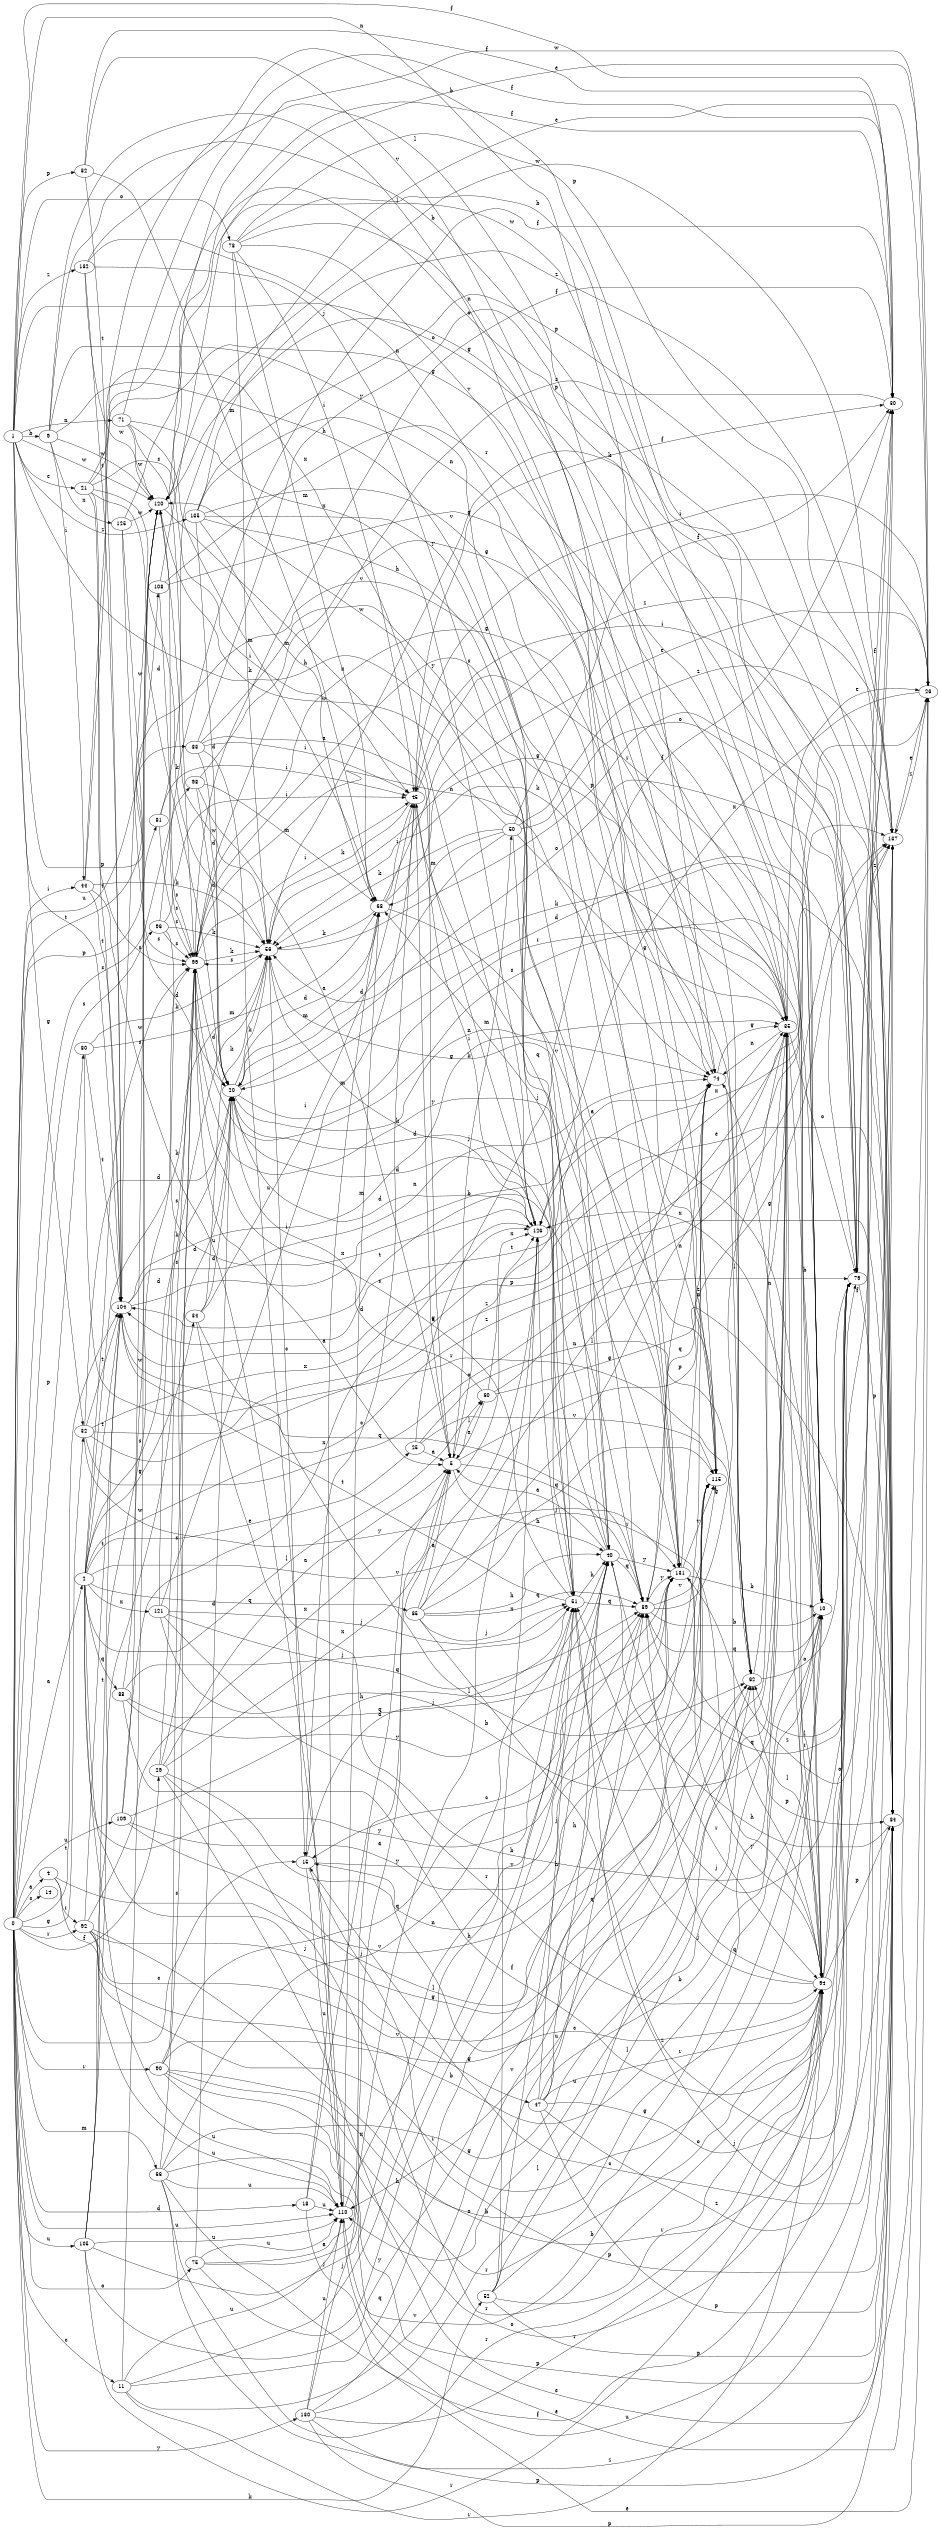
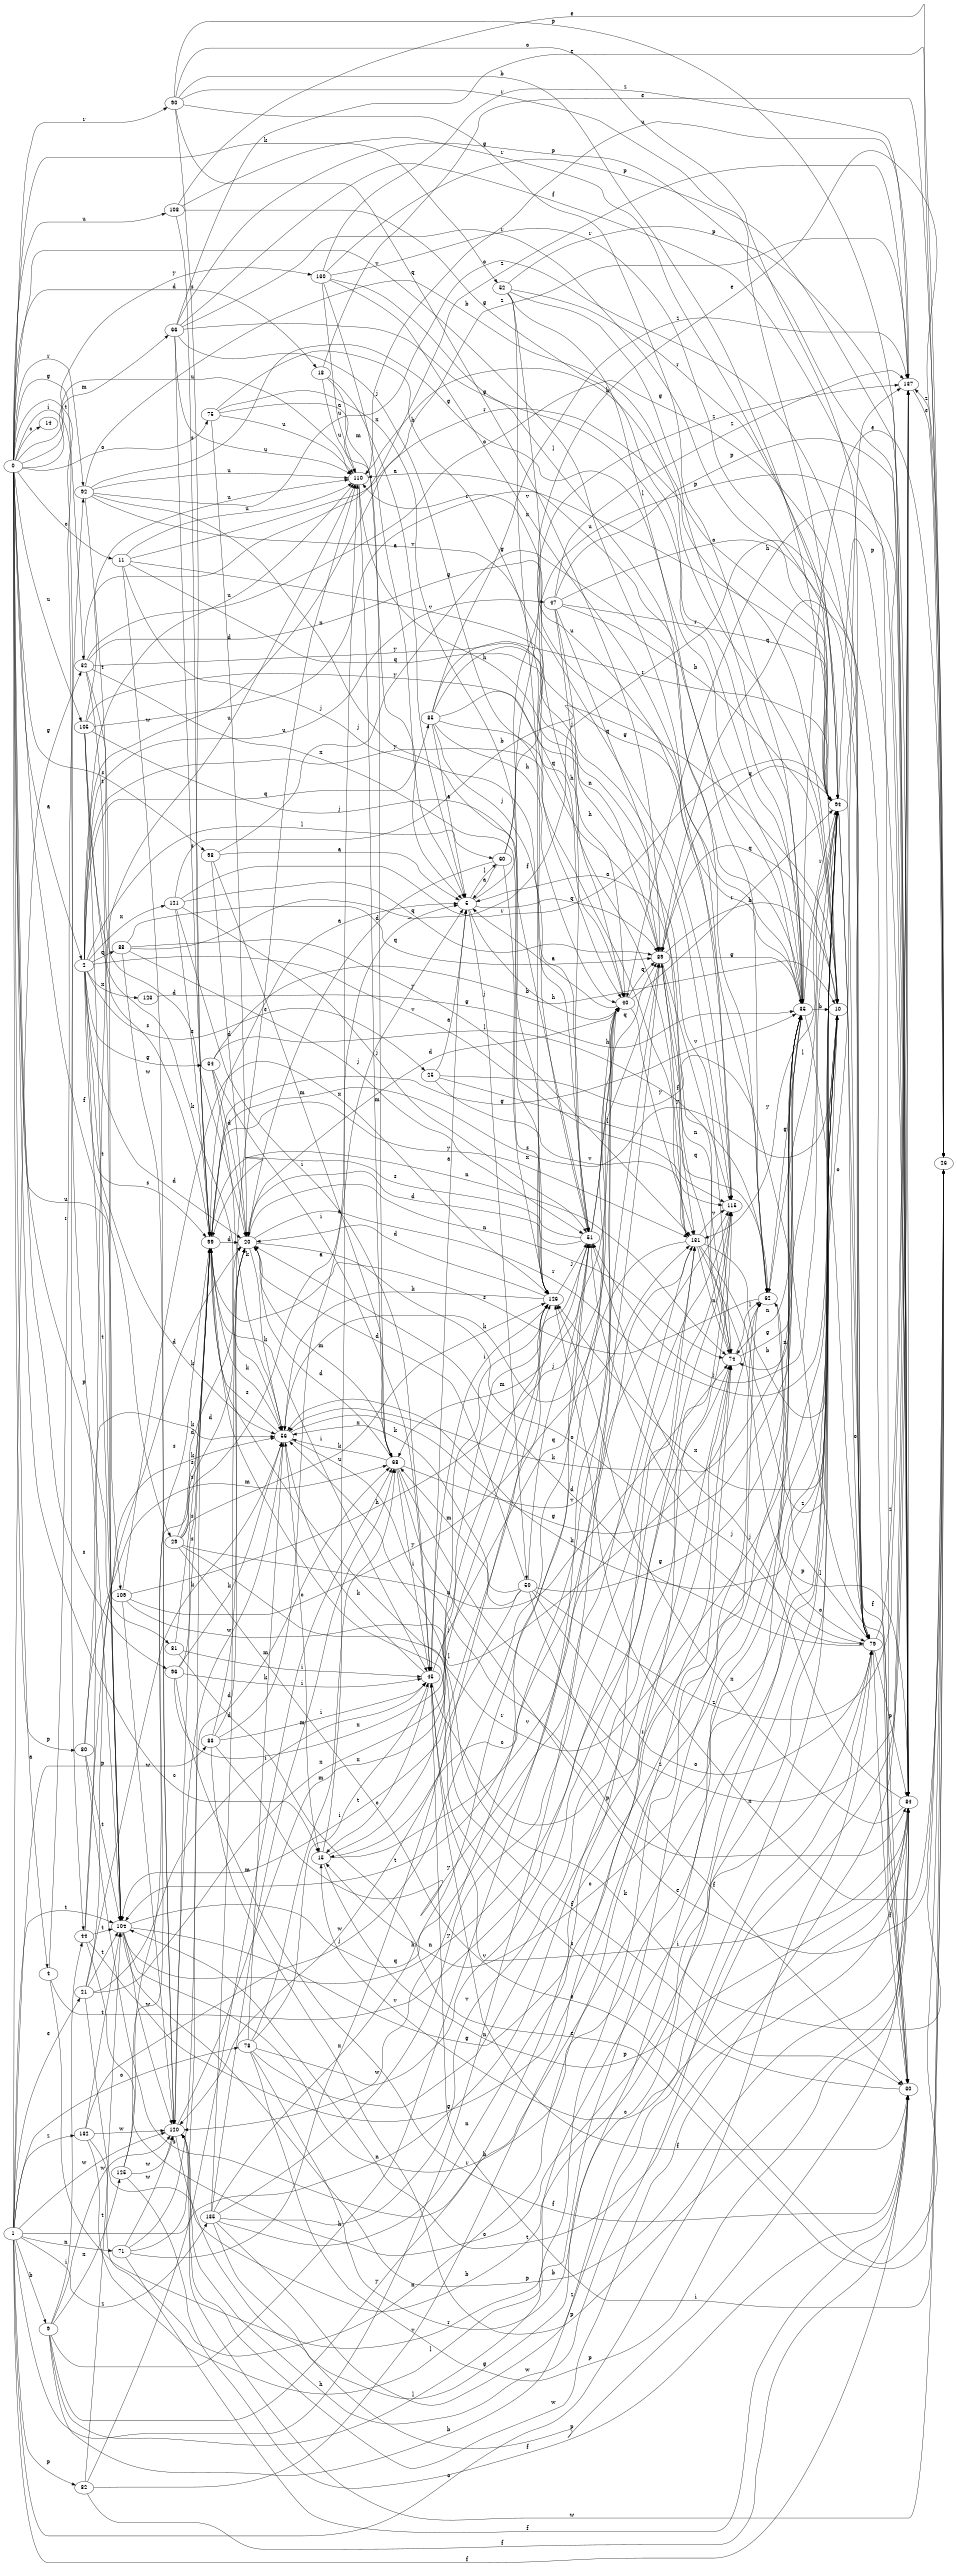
edge "21" -> "99": removed, label "s"
node "123": added
